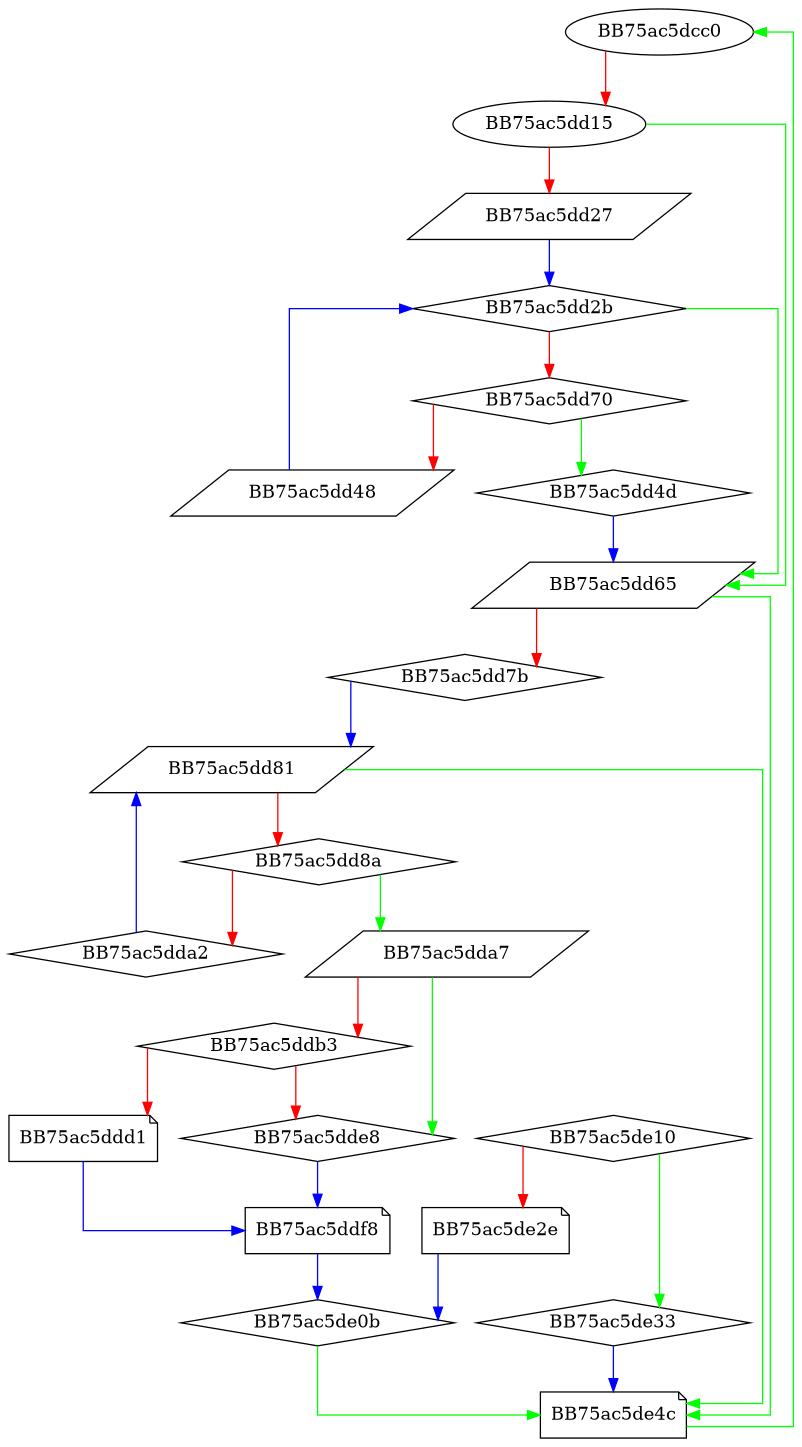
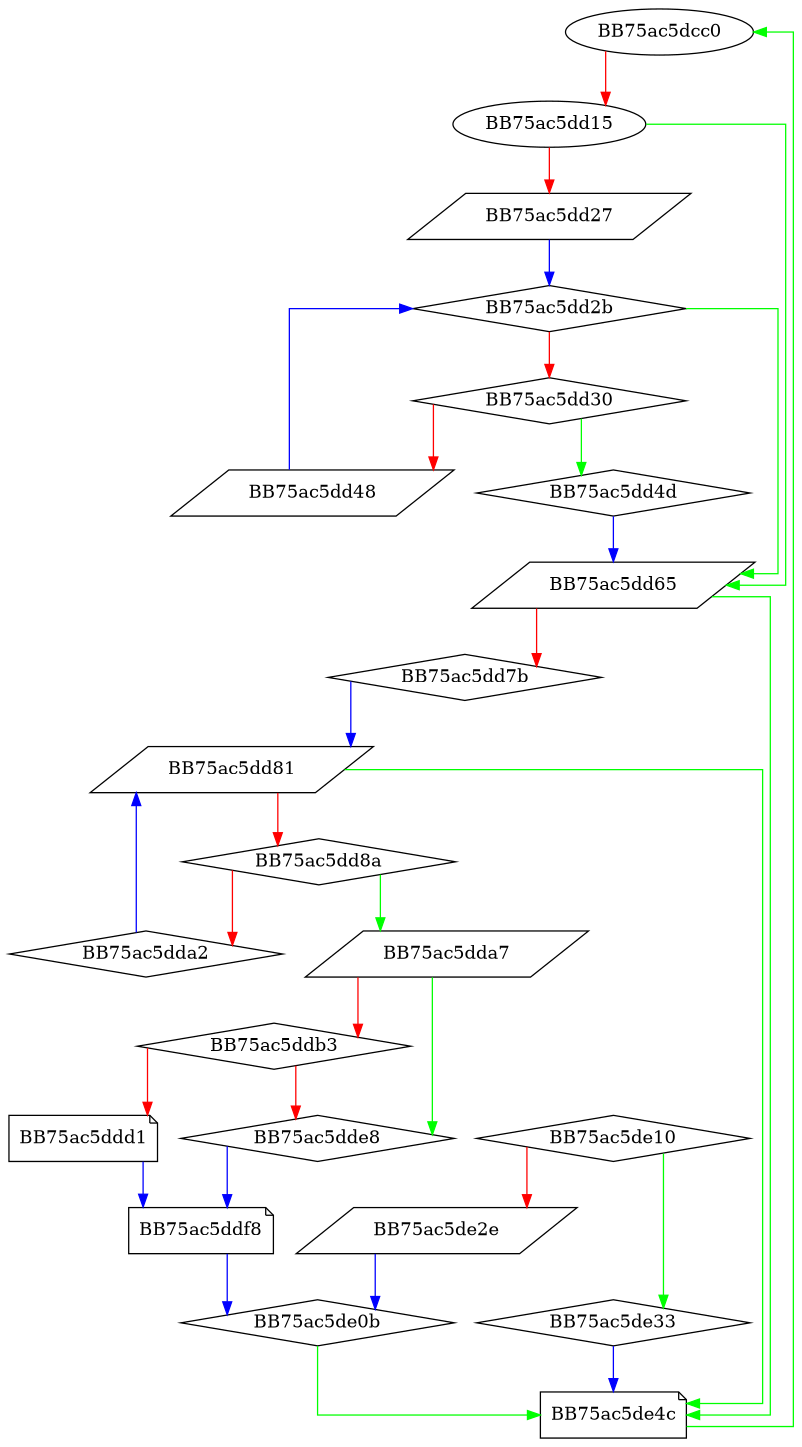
node "BB75ac5dd70": label "BB75ac5dd70" -> "BB75ac5dd30"
node "BB75ac5de2e": shape note -> parallelogram
